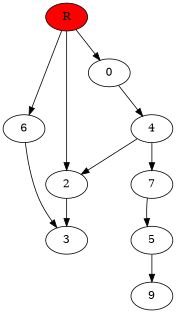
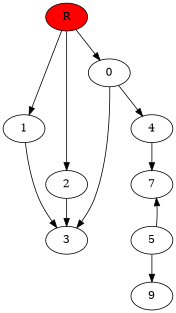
node "6": label "6" -> "1"
edge "4" -> "2": removed
edge "0" -> "3": added
edge "7" -> "5": reversed
